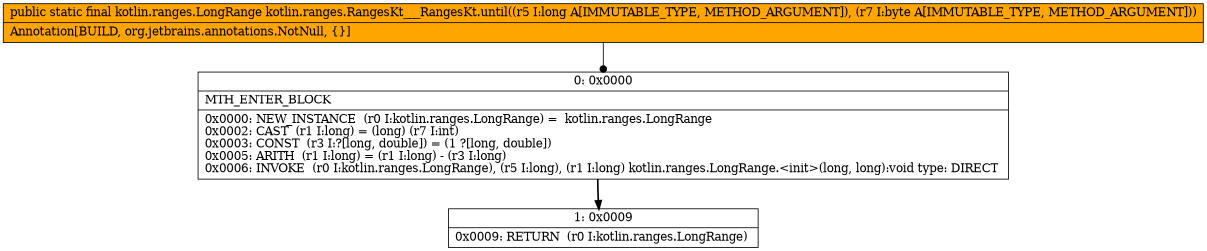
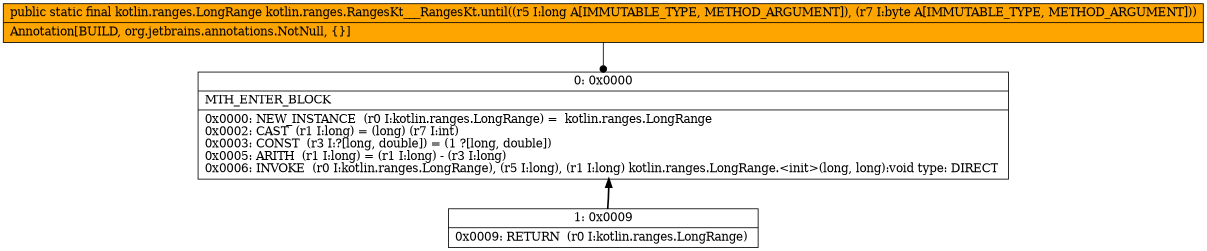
edge "0: 0x0000" -> "1: 0x0009": reversed
